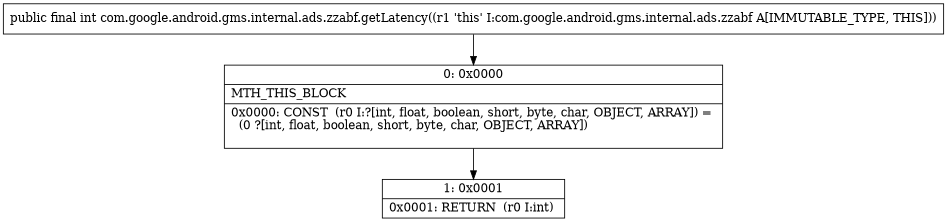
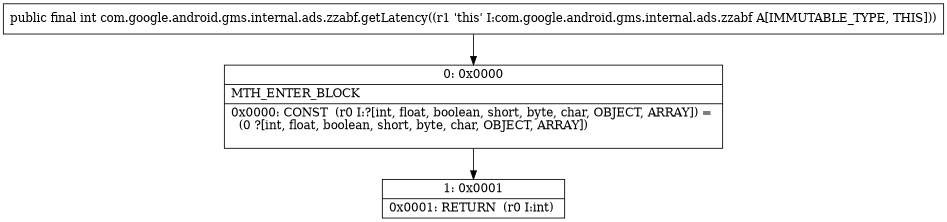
node "0: 0x0000": text "MTH_THIS_BLOCK" -> "MTH_ENTER_BLOCK"
